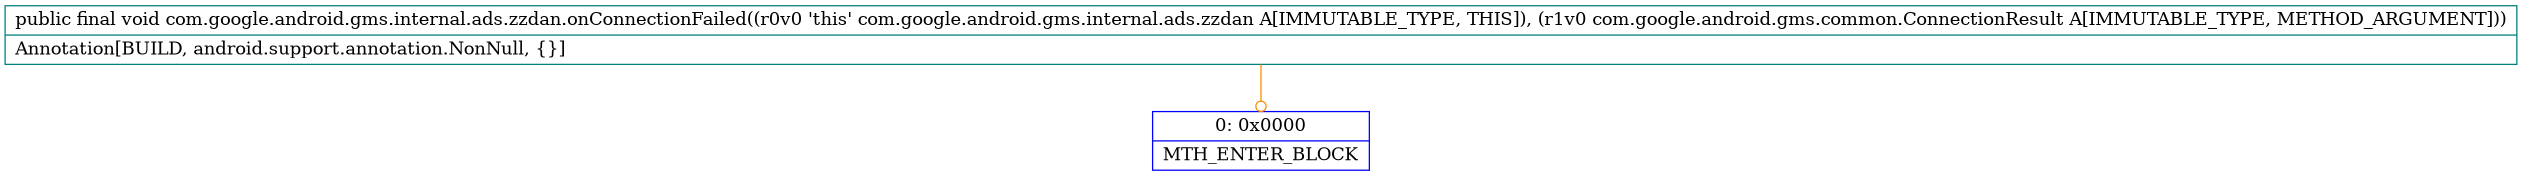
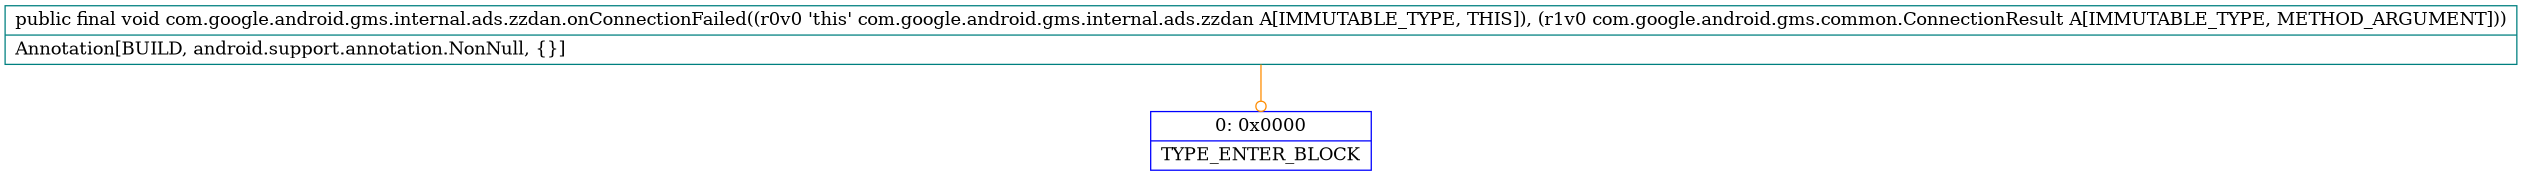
node "0: 0x0000": text "MTH_ENTER_BLOCK" -> "TYPE_ENTER_BLOCK"
